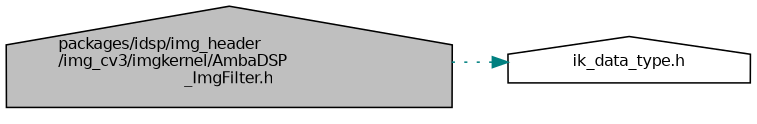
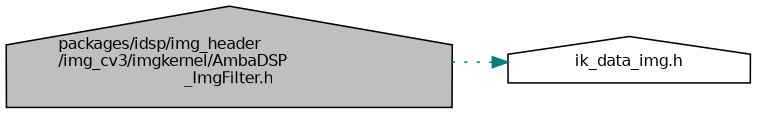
node "ik_data_type.h": label "ik_data_type.h" -> "ik_data_img.h"
